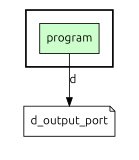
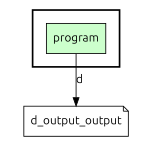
node "d_output_port": label "d_output_port" -> "d_output_output"
